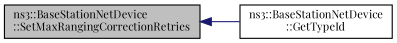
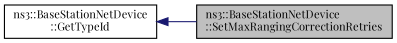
edge "ns3::BaseStationNetDevice ::GetTypeId" -> "ns3::BaseStationNetDevice ::SetMaxRangingCorrectionRetries": reversed
